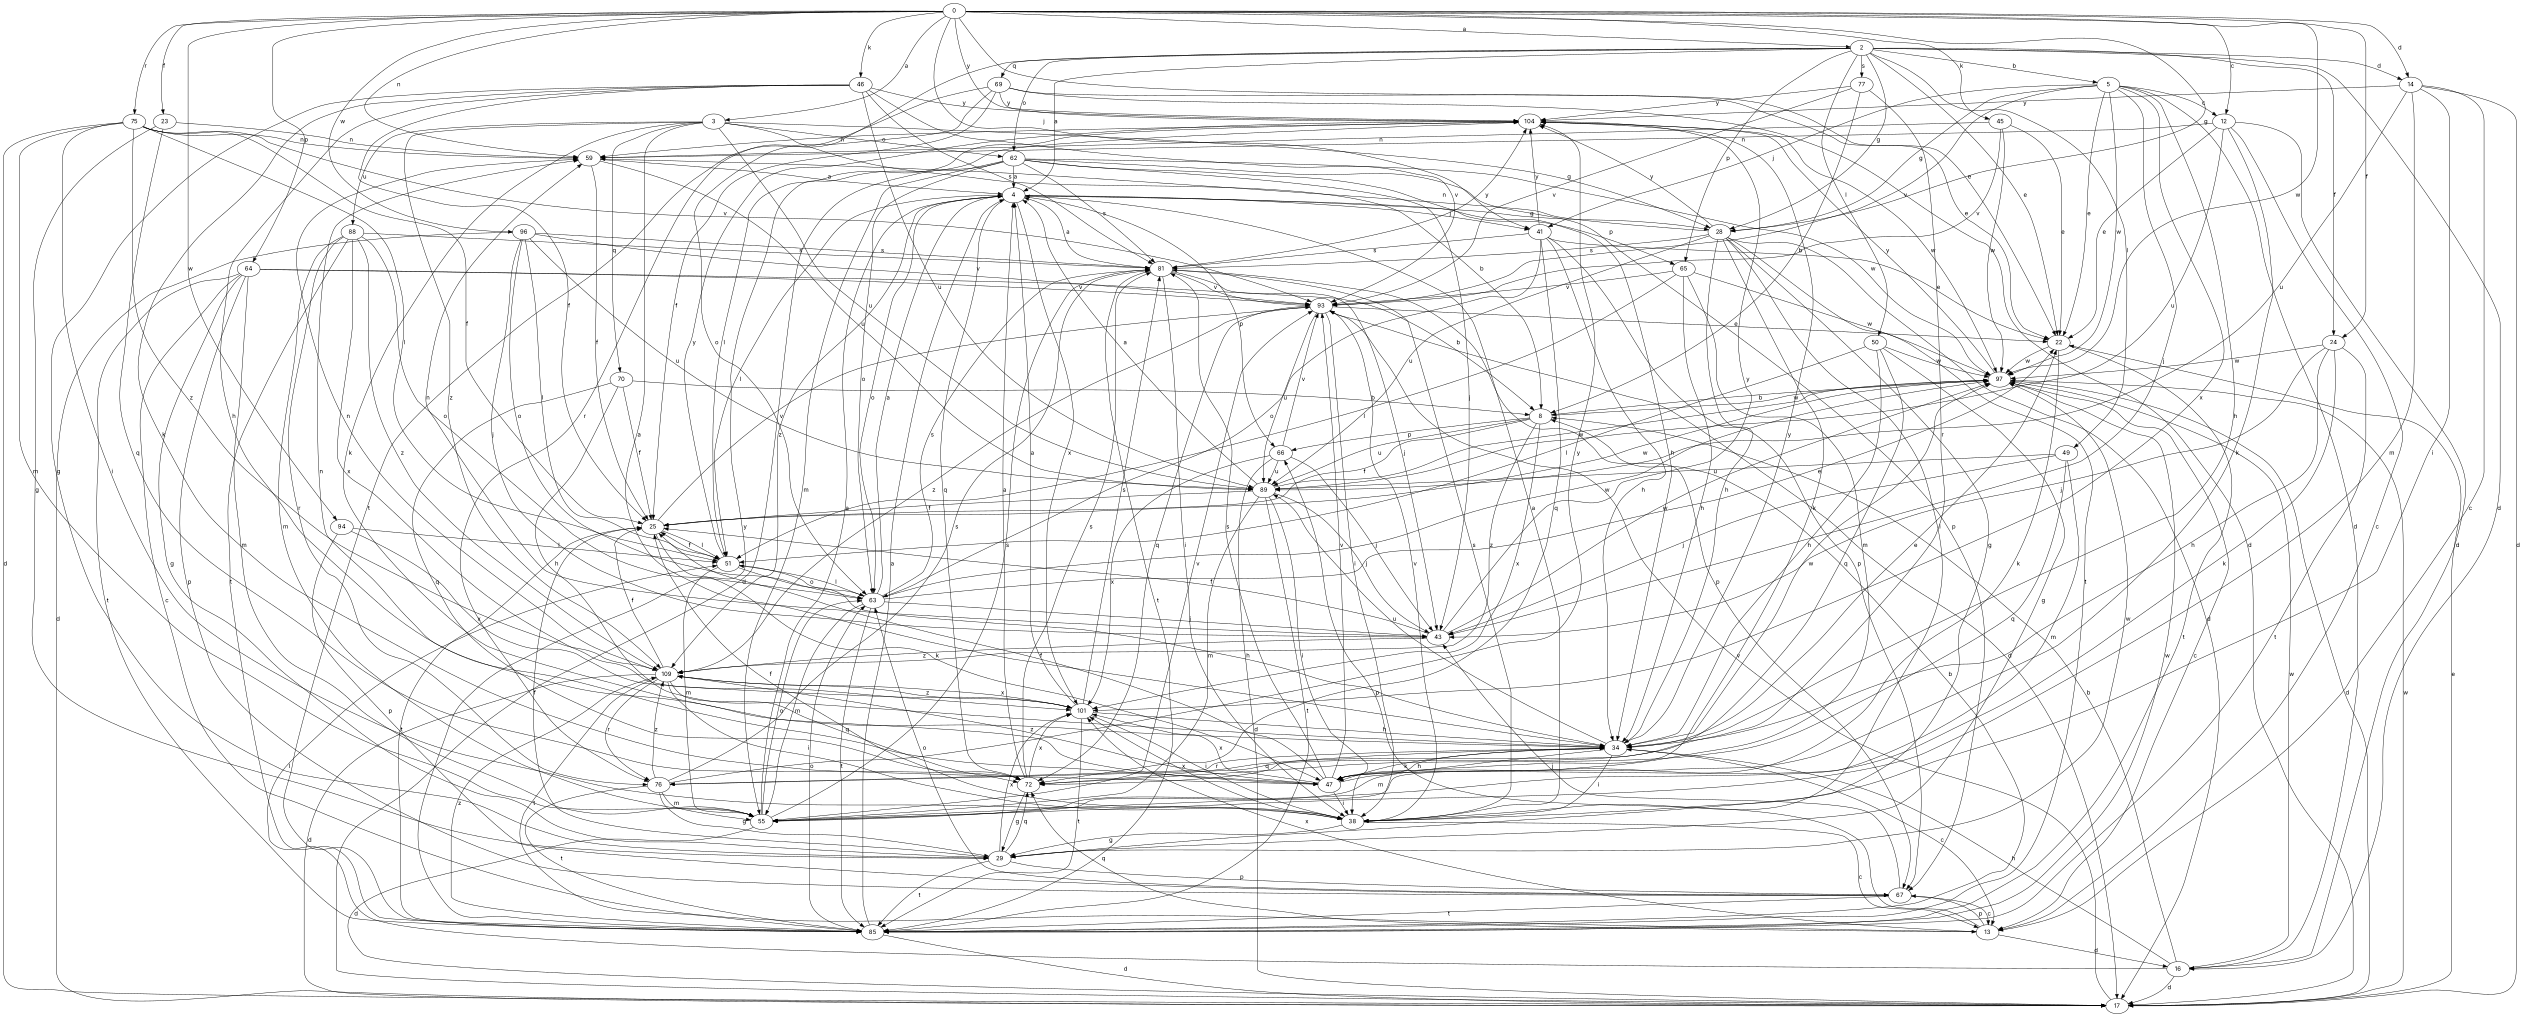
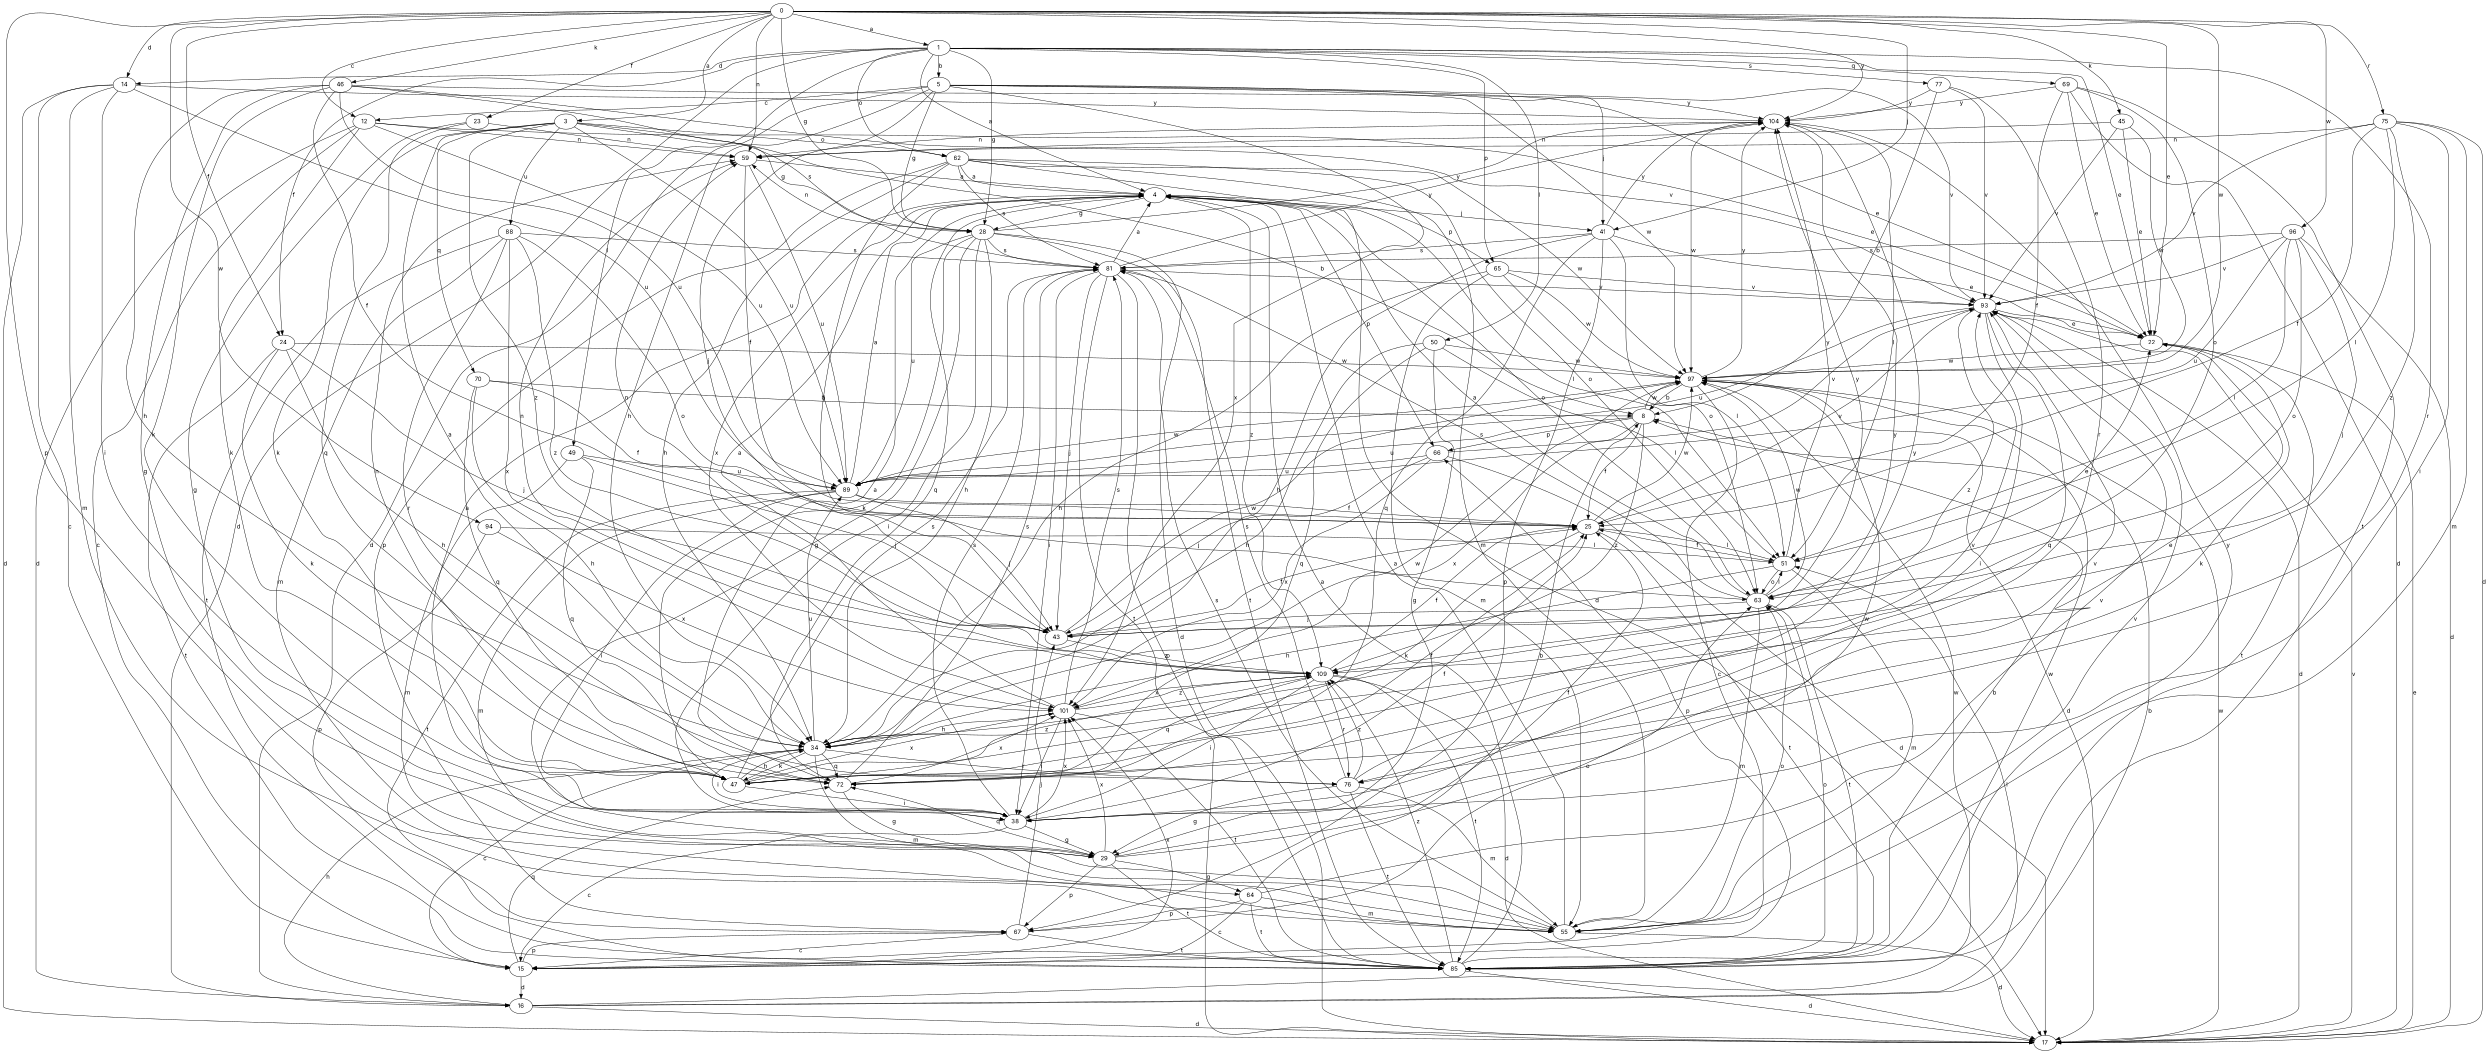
node "2": label "2" -> "1"
edge "81" -> "67": now "81" -> "17"
edge "64" -> "29": reversed
node "13": label "13" -> "15"
